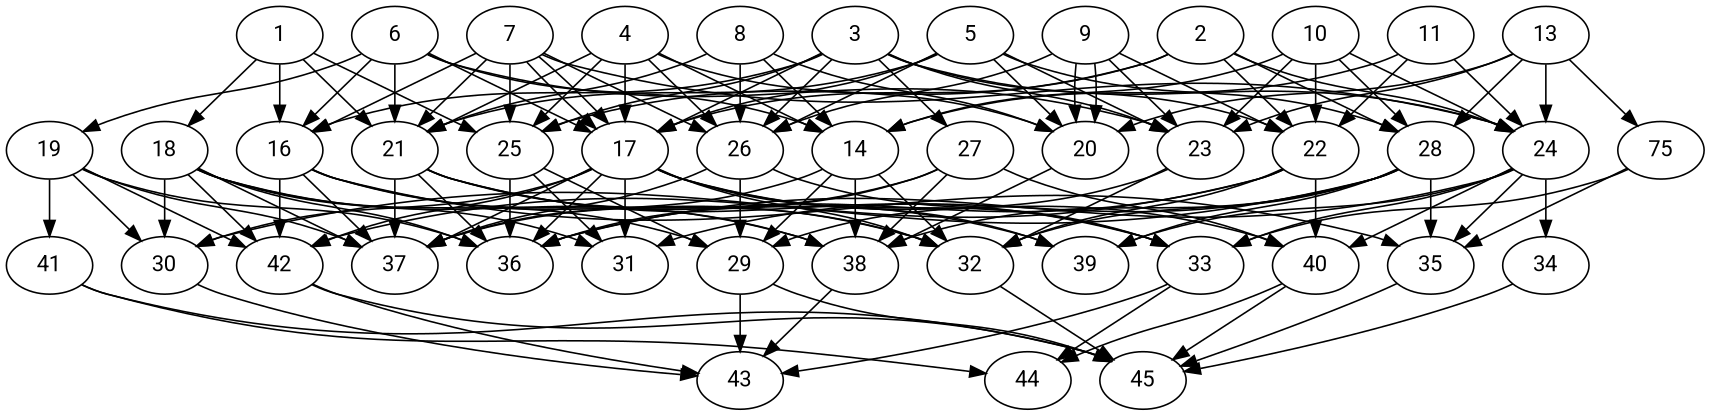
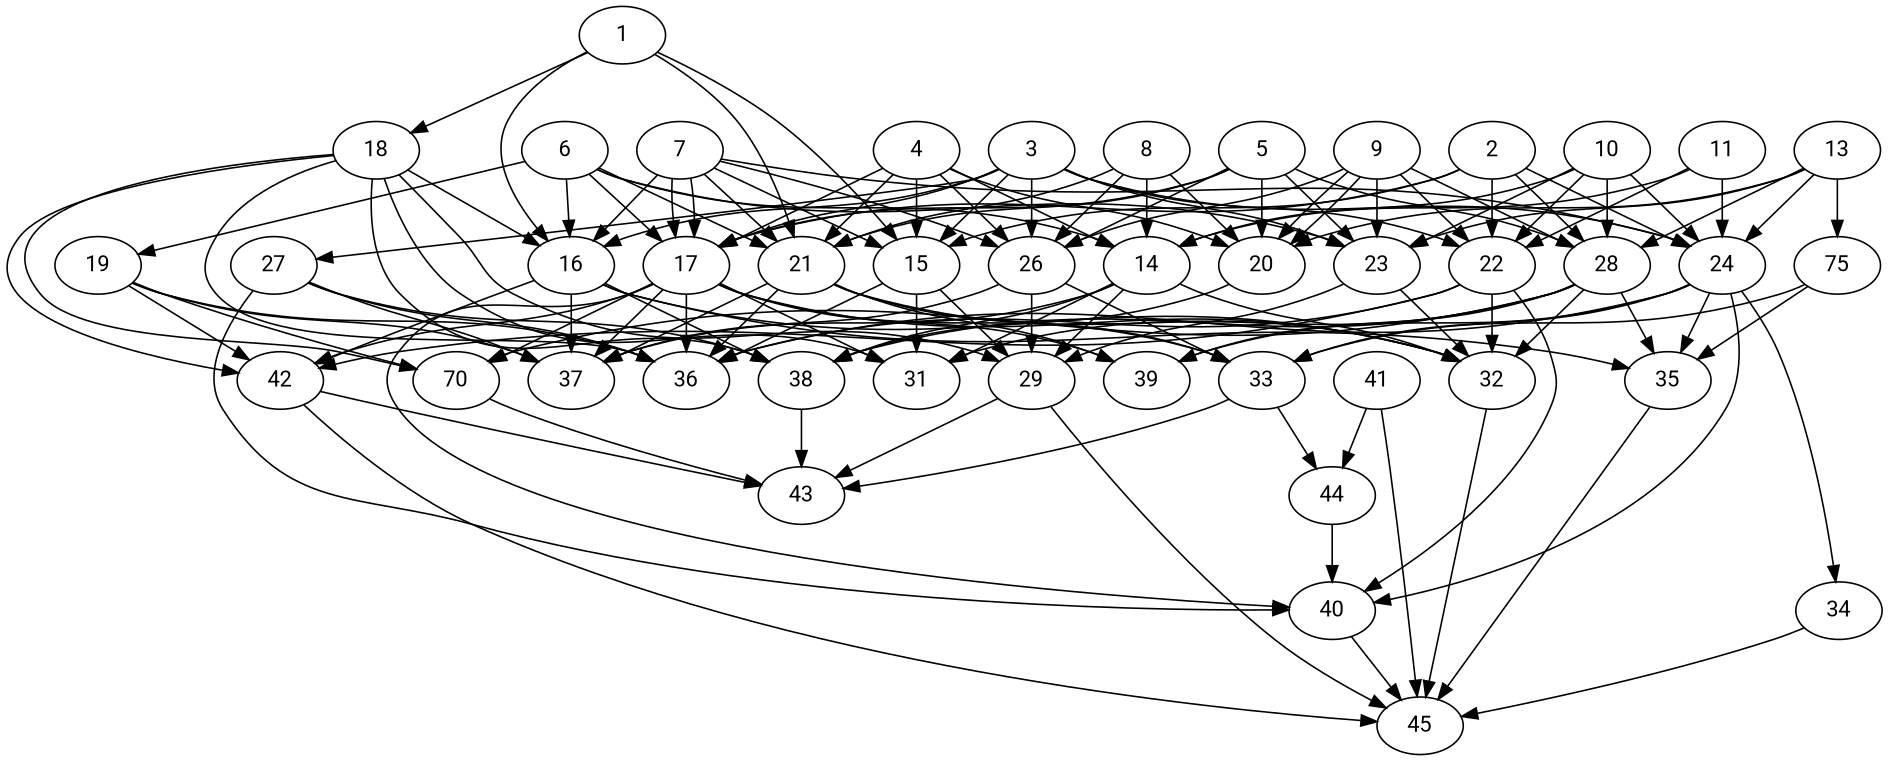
node "25": label "25" -> "15"
edge "19" -> "41": removed
edge "18" -> "37": now "18" -> "16"
edge "9" -> "28": added
node "30": label "30" -> "70"
edge "14" -> "31": added
edge "40" -> "44": reversed
